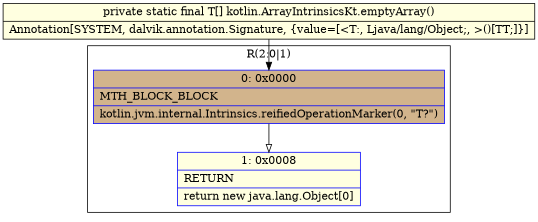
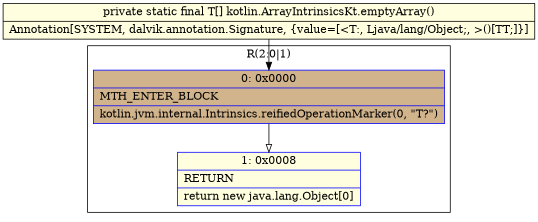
node "0: 0x0000": text "MTH_BLOCK_BLOCK" -> "MTH_ENTER_BLOCK"
